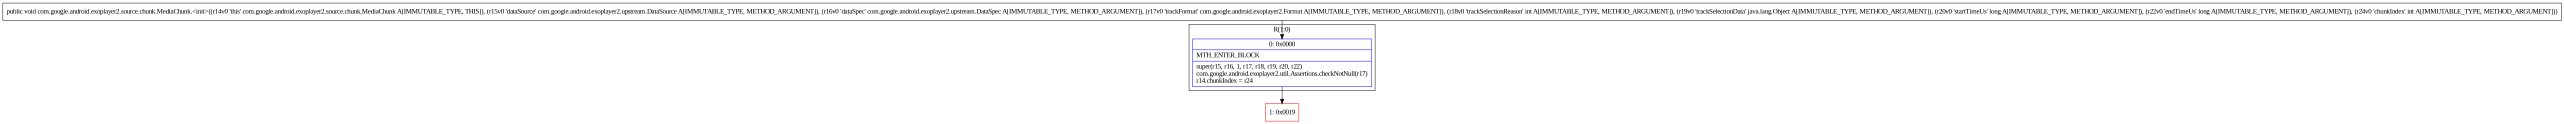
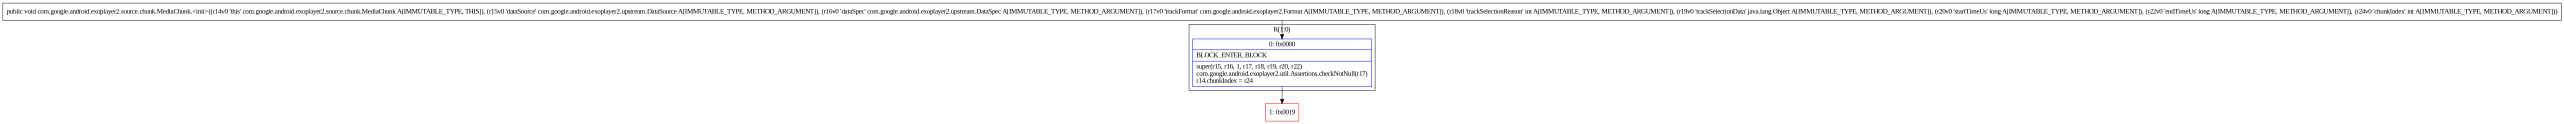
node "0: 0x0000": text "MTH_ENTER_BLOCK" -> "BLOCK_ENTER_BLOCK"
